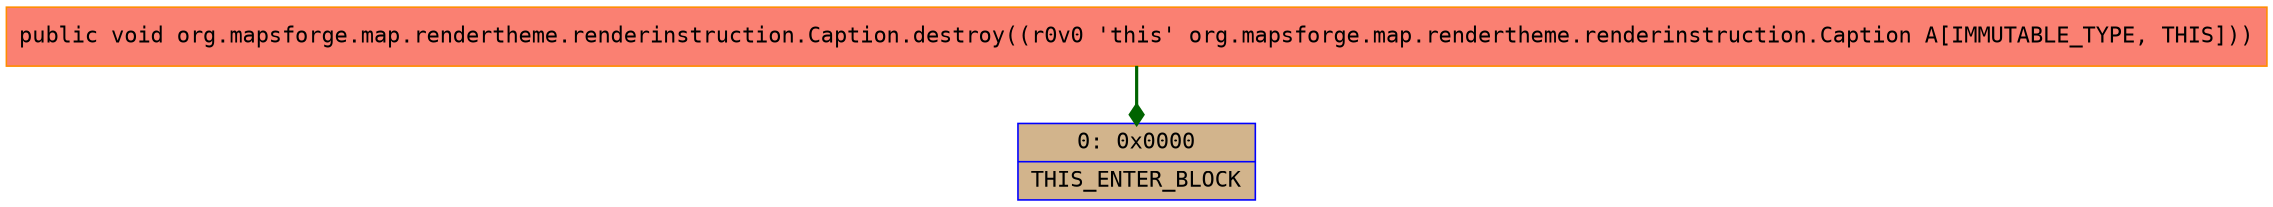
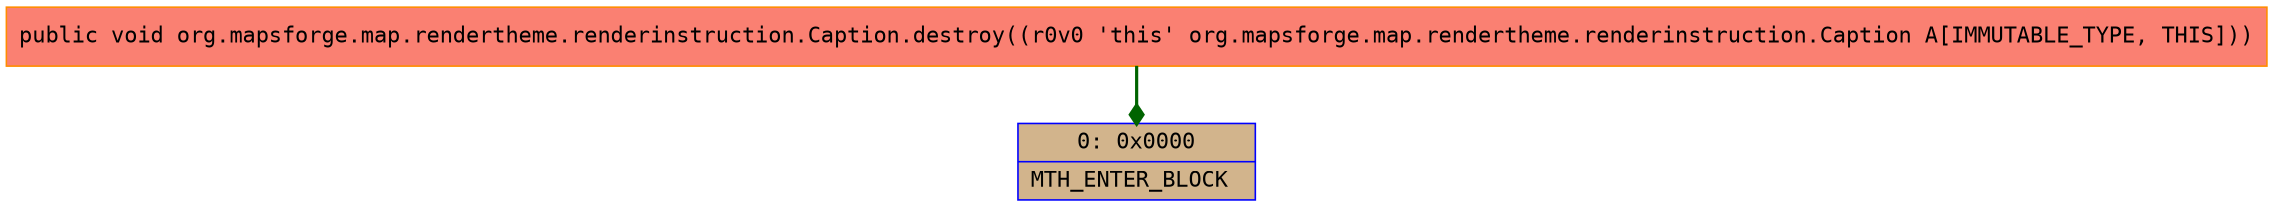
node "0: 0x0000": text "THIS_ENTER_BLOCK" -> "MTH_ENTER_BLOCK"
